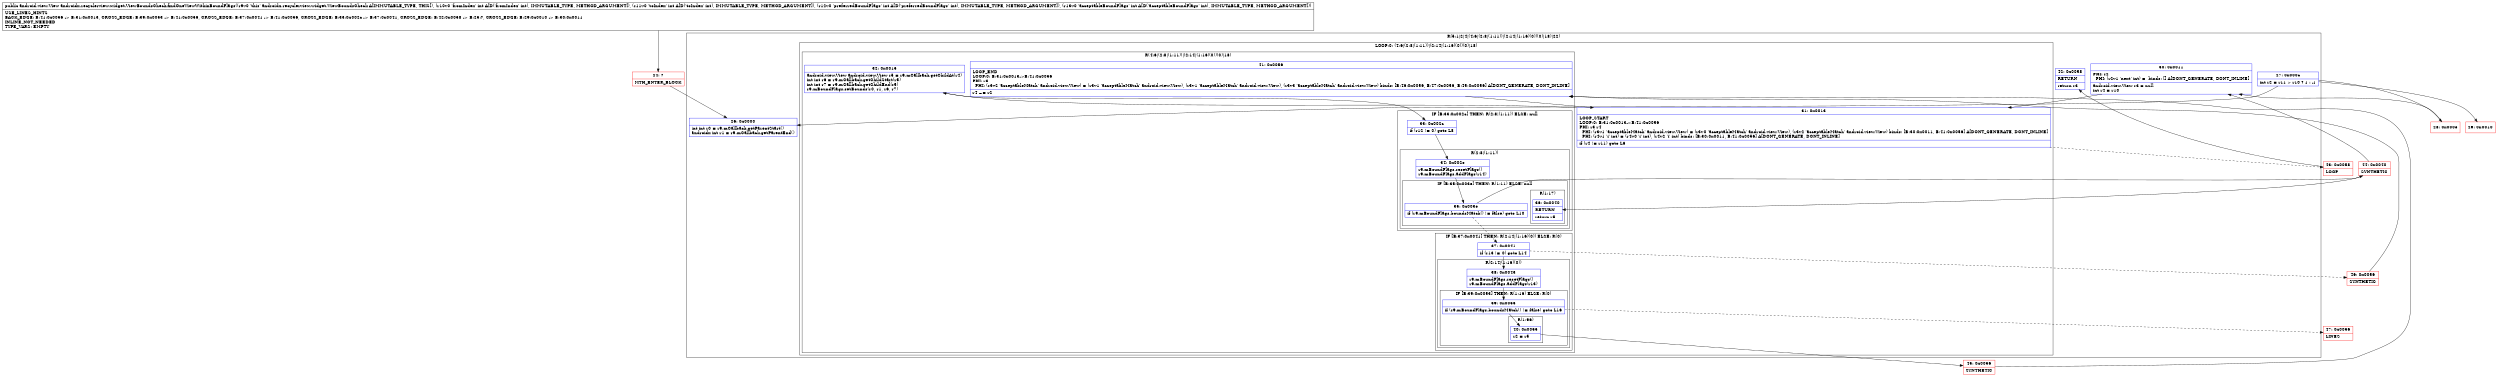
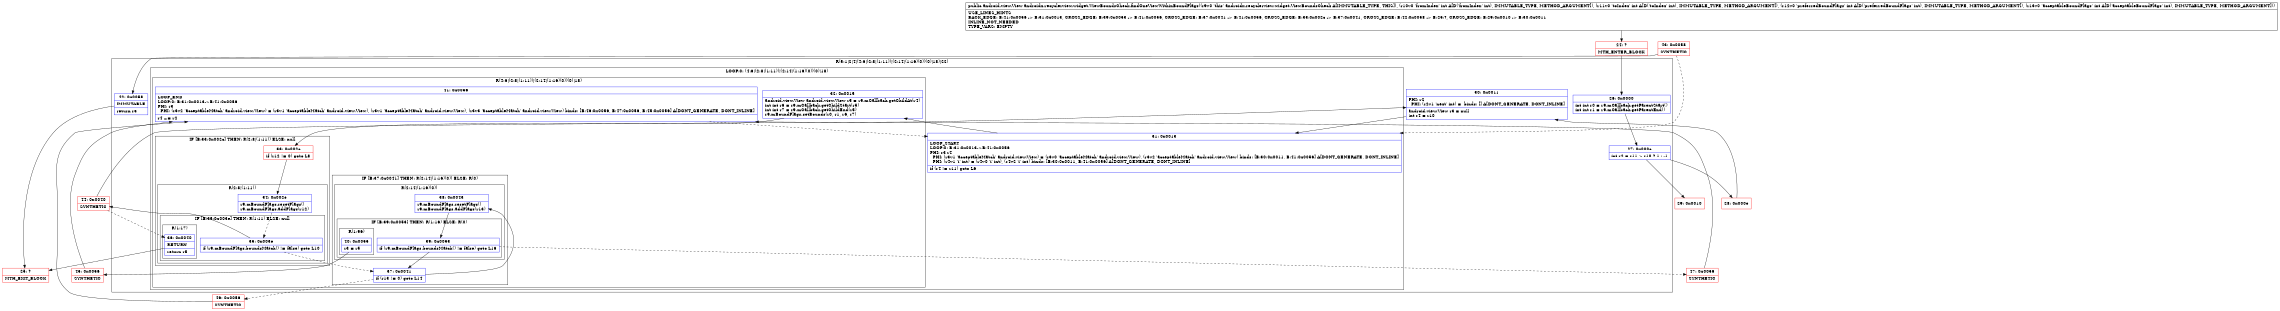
node "42: 0x0058": text "RETURN" -> "IMMUTABLE"
edge "41: 0x0056" -> "31: 0x0013": style solid -> dashed
edge "27: 0x000c" -> "26: 0x0000": reversed
edge "47: 0x0056" -> "41: 0x0056": added
node "33: 0x002c": color blue -> red
node "26: 0x0000": text "androidx int r1 = r9.mCallback.getParentEnd()" -> "int int r1 = r9.mCallback.getParentEnd()"
edge "31: 0x0013" -> "43: 0x0058": reversed
node "43: 0x0058": text "LOOP" -> "SYNTHETIC"
node "34: 0x002e": text "r9.mBoundFlags.addFlags(r14)" -> "r9.mBoundFlags.addFlags(r12)"
edge "34: 0x002e" -> "35: 0x003e": style solid -> dashed
edge "44: 0x0040" -> "36: 0x0040": style solid -> dashed
node "25: ?": added
edge "39: 0x0053" -> "40: 0x0055": now "39: 0x0053" -> "37: 0x0041"
node "40: 0x0055": text "r2 = r5" -> "r3 = r5"
node "47: 0x0056": text "LINES" -> "SYNTHETIC"
